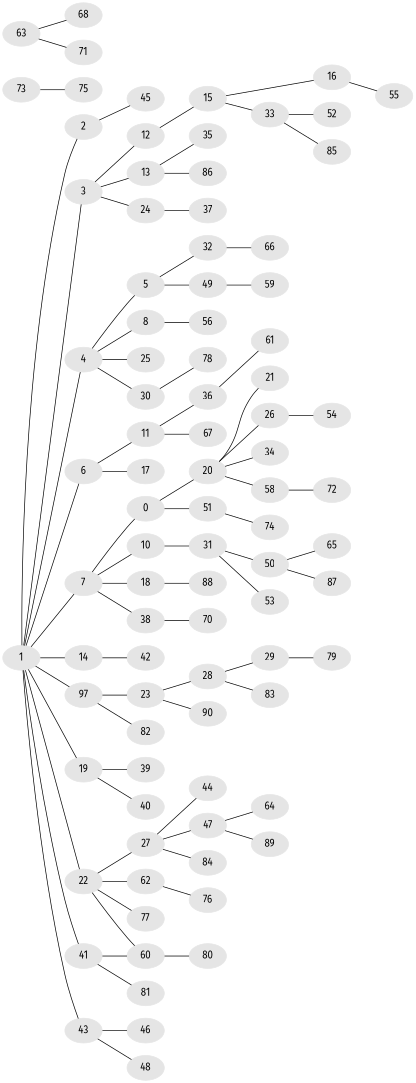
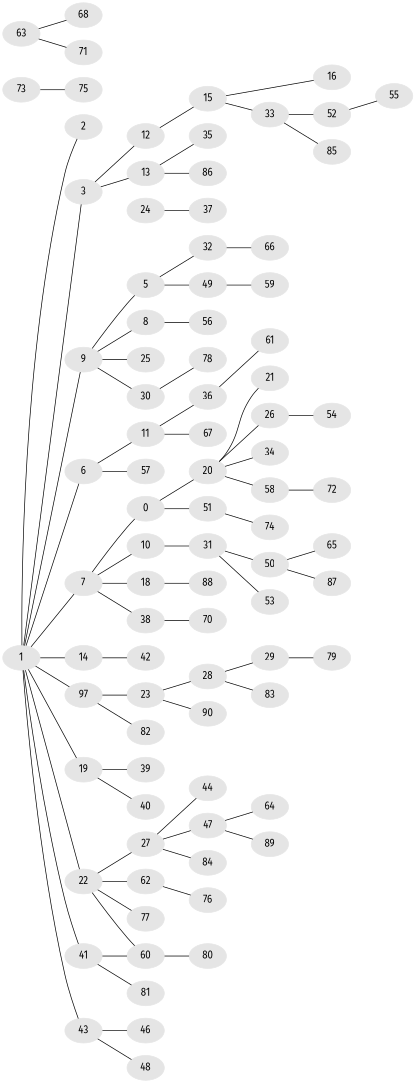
edge "16" -- "55": now "52" -- "55"
node "45": removed
edge "3" -- "24": removed
node "4": label "4" -> "9"
node "17": label "17" -> "57"
